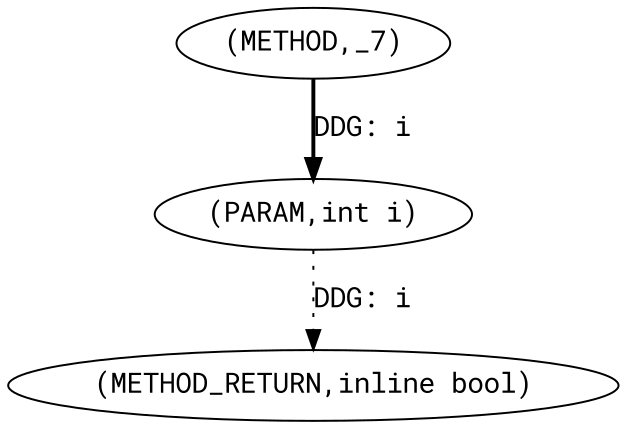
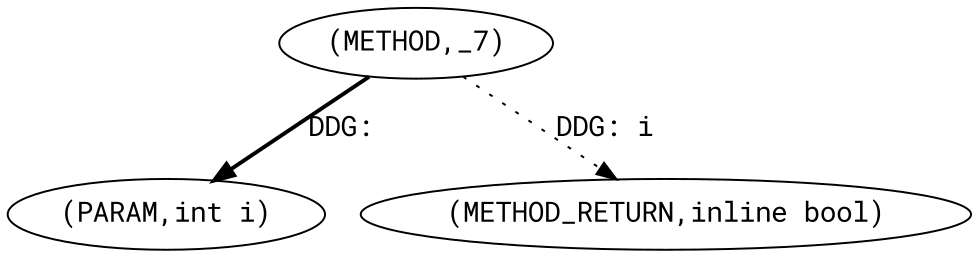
edge "(METHOD,_7)" -> "(PARAM,int i)": label "DDG: i" -> "DDG: "
edge "(PARAM,int i)" -> "(METHOD_RETURN,inline bool)": now "(METHOD,_7)" -> "(METHOD_RETURN,inline bool)"
